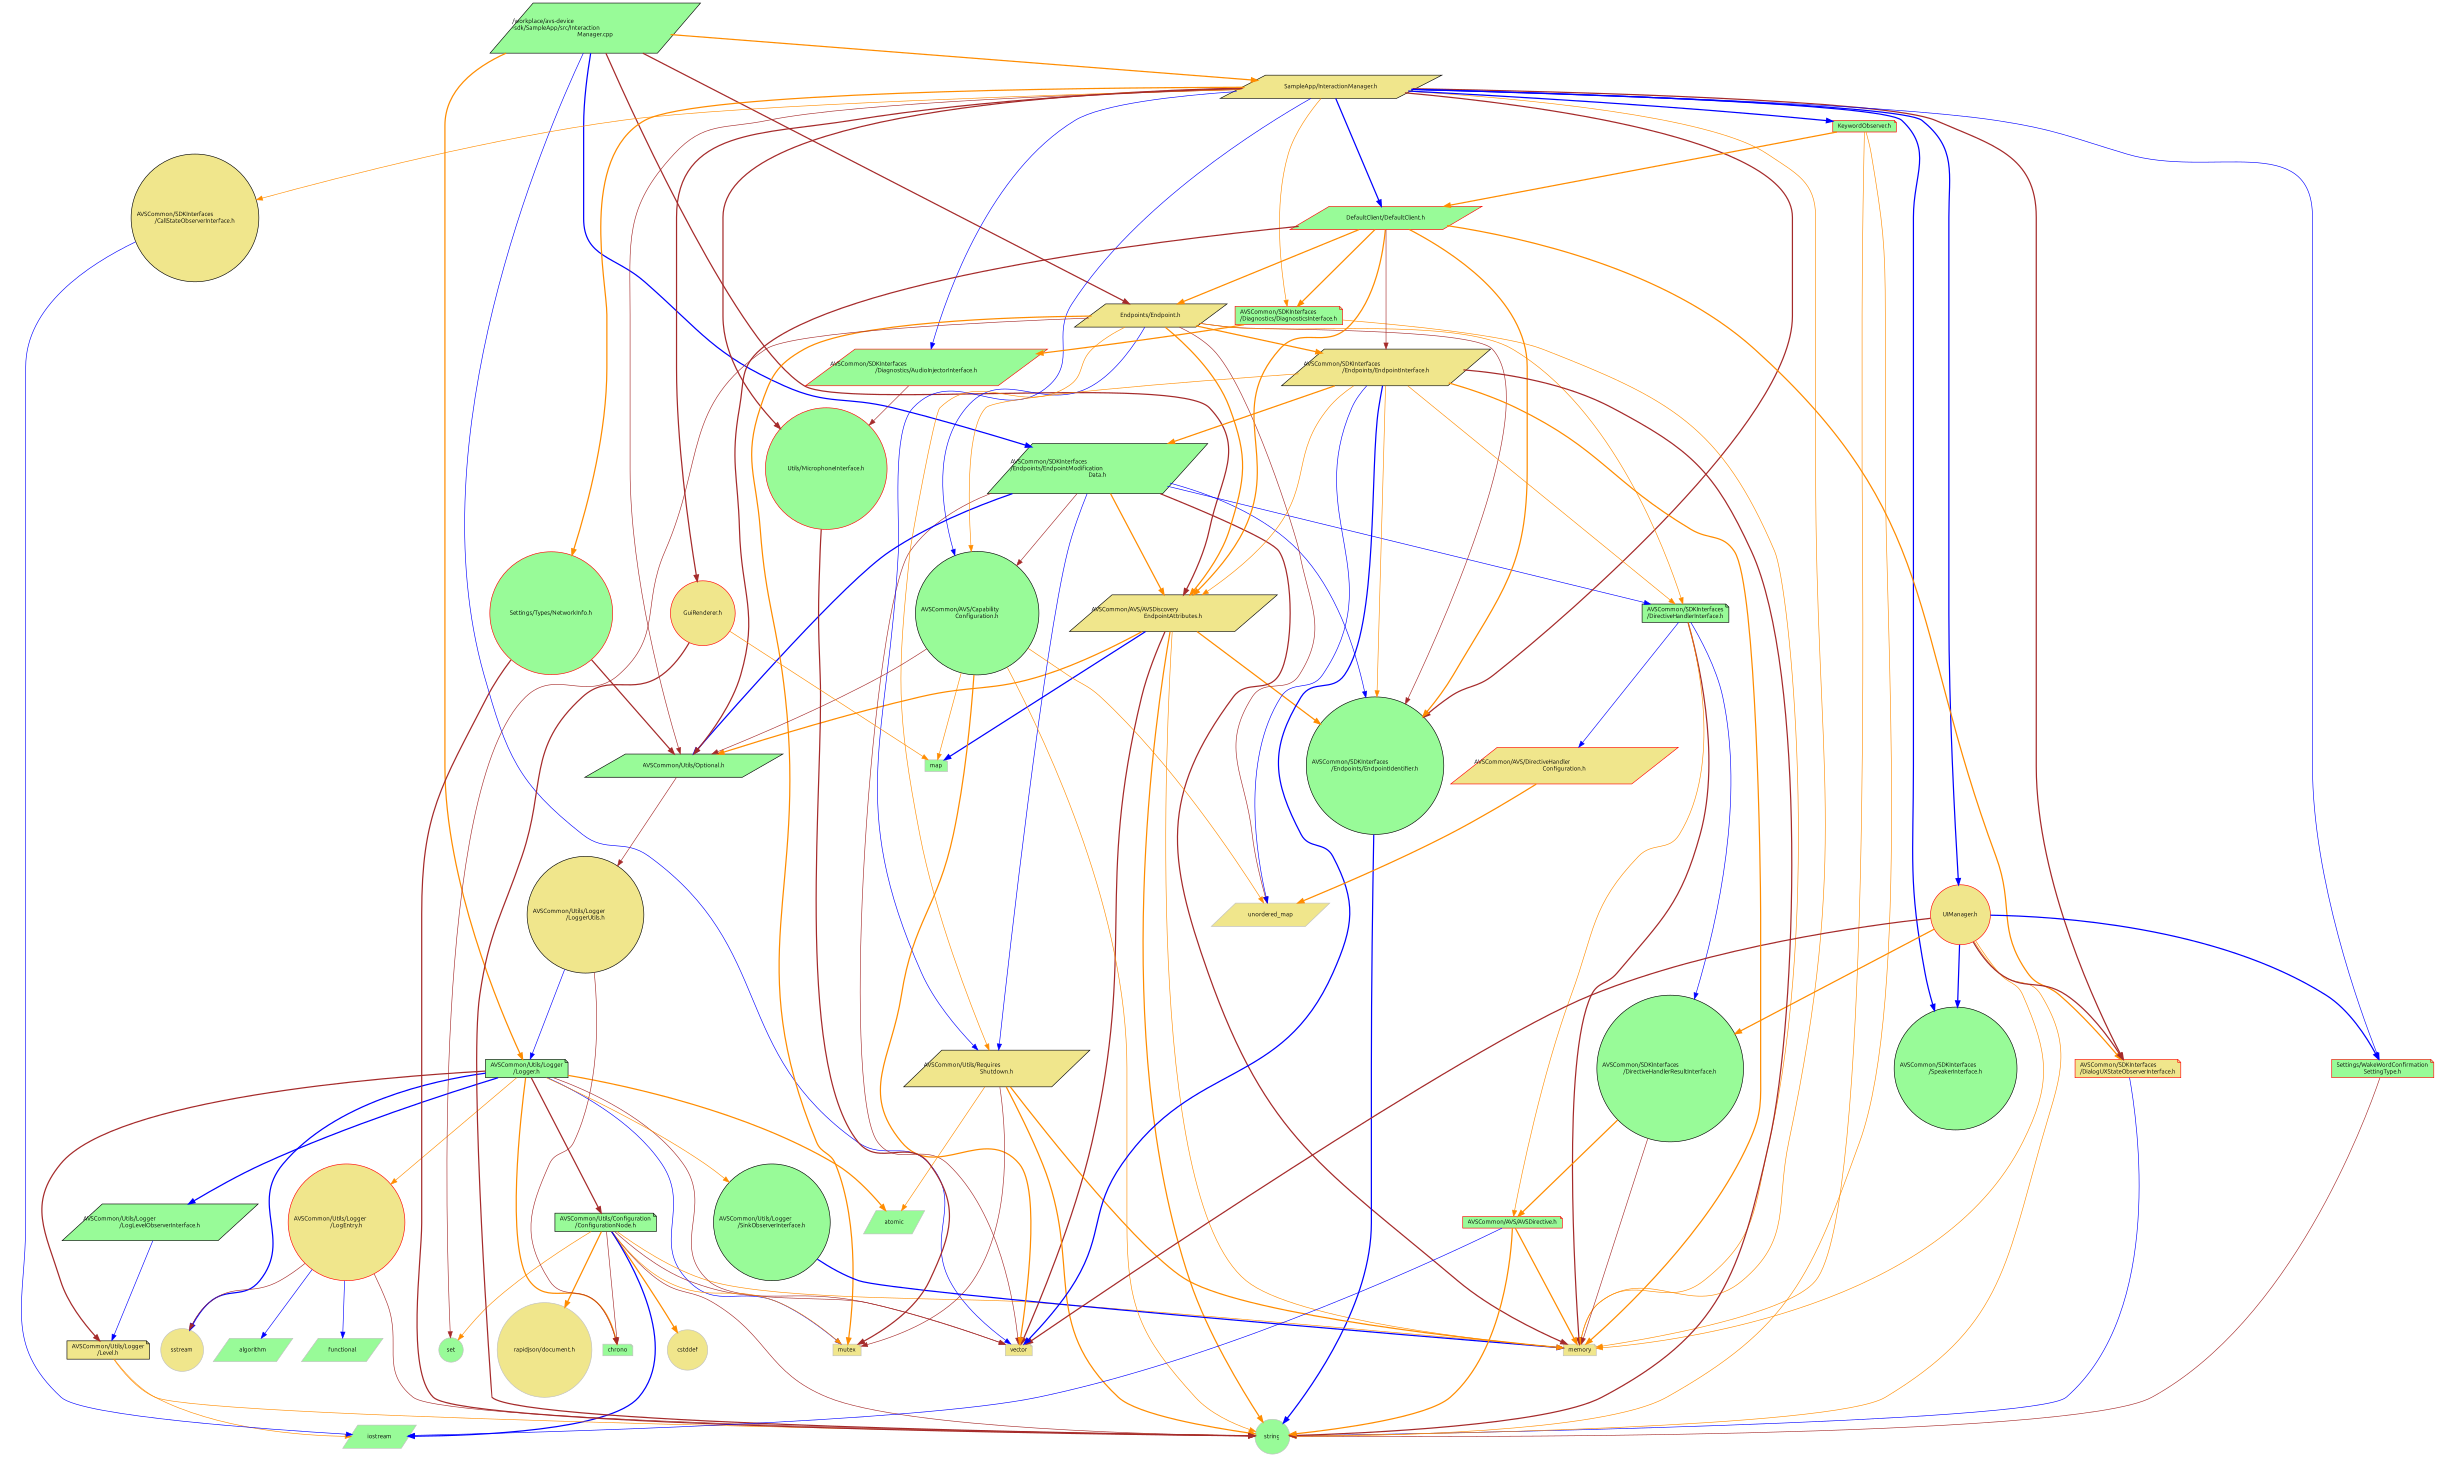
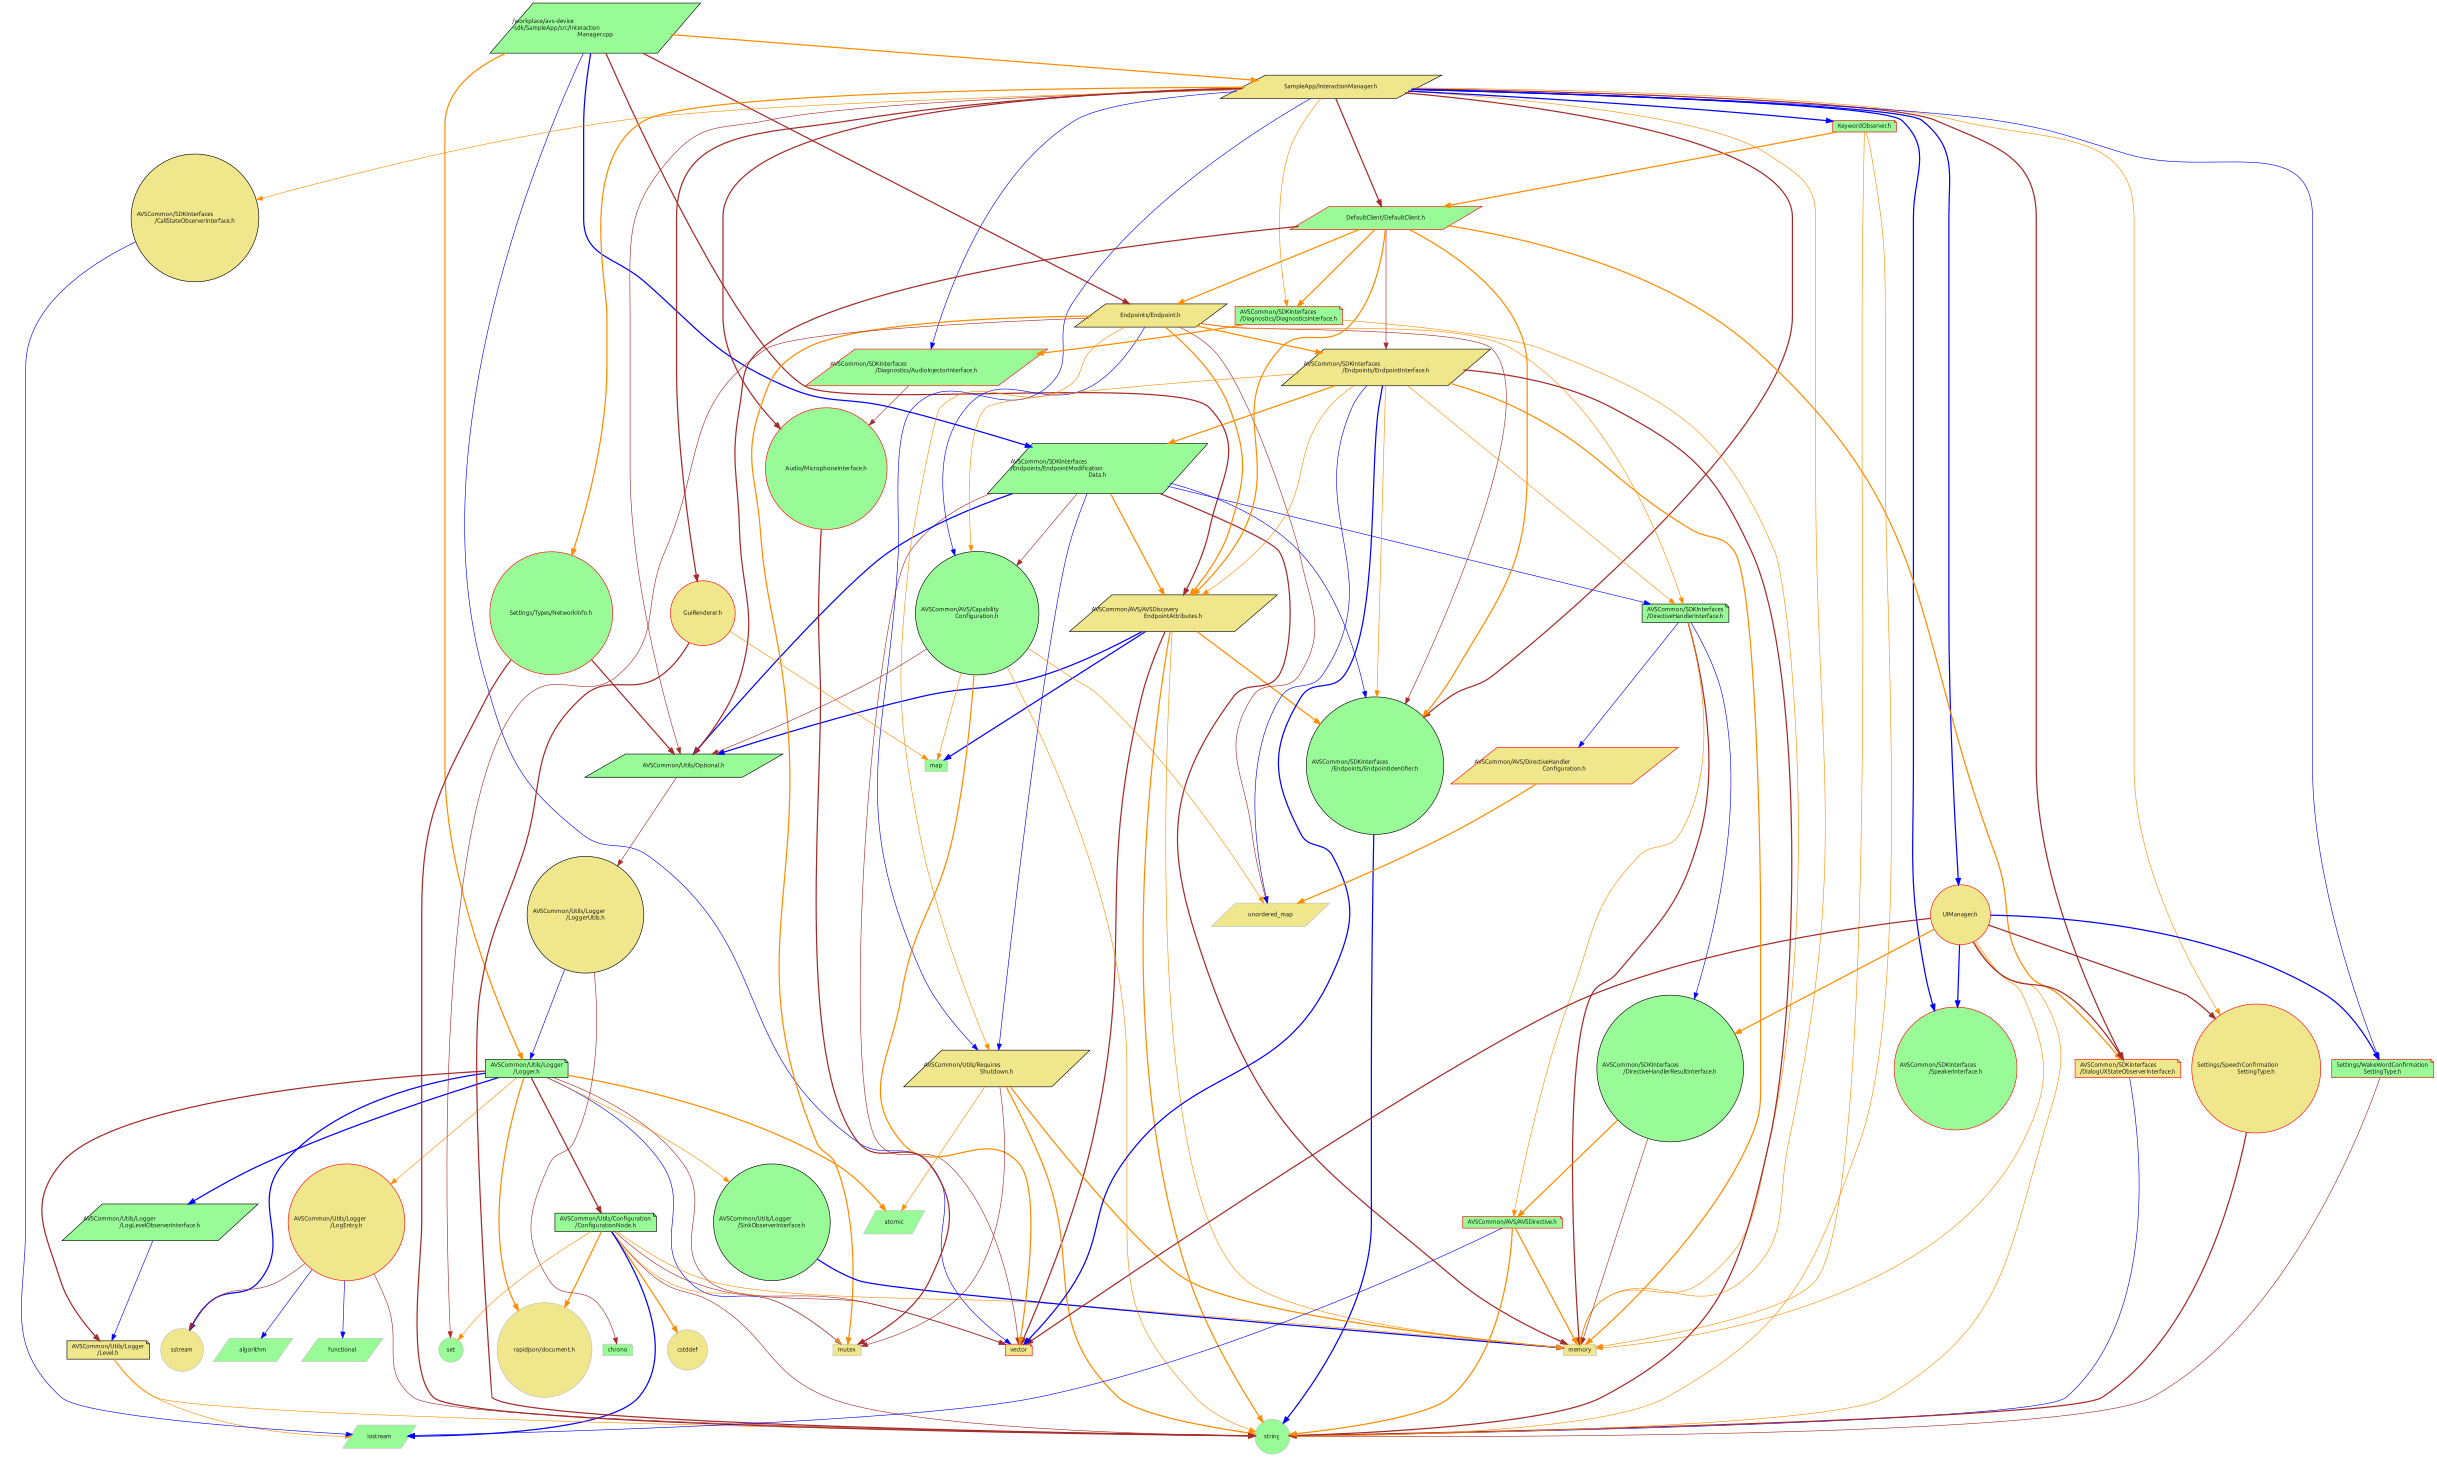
edge "SampleApp/InteractionManager.h" -> "DefaultClient/DefaultClient.h": color blue -> brown
node "Utils/MicrophoneInterface.h": label "Utils/MicrophoneInterface.h" -> "Audio/MicrophoneInterface.h"
edge "AVSCommon/AVS/AVSDiscovery EndpointAttributes.h" -> "AVSCommon/Utils/Optional.h": color darkorange -> blue
node "AVSCommon/SDKInterfaces /SpeakerInterface.h": color black -> red
node "Settings/SpeechConfirmation SettingType.h": added
edge "AVSCommon/Utils/Logger /Logger.h" -> "chrono": now "AVSCommon/Utils/Logger /Logger.h" -> "rapidjson/document.h"
edge "AVSCommon/Utils/Configuration /ConfigurationNode.h" -> "chrono": removed
node "vector": color grey75 -> red
